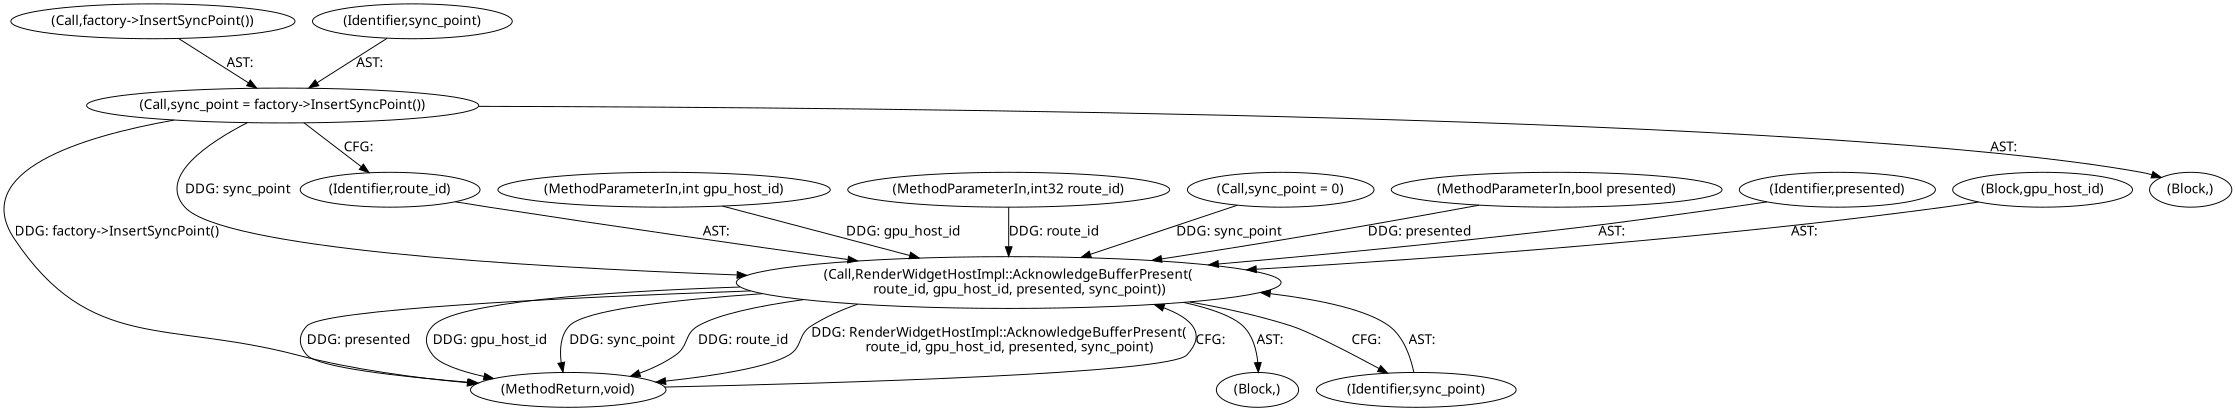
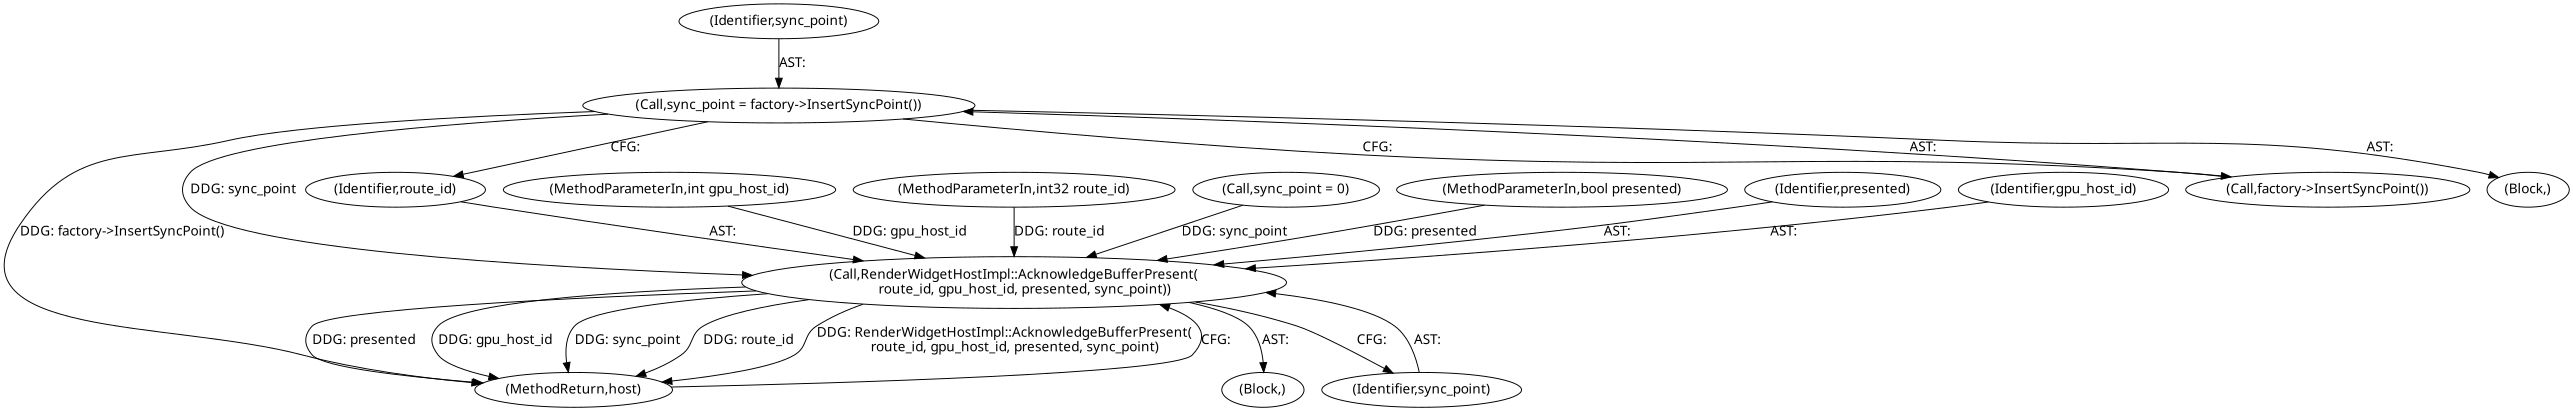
edge "(Call,sync_point = factory->InsertSyncPoint())" -> "(Call,factory->InsertSyncPoint())": added, label "CFG:"
node "(Block,gpu_host_id)": label "(Block,gpu_host_id)" -> "(Identifier,gpu_host_id)"
node "(MethodReturn,void)": label "(MethodReturn,void)" -> "(MethodReturn,host)"
